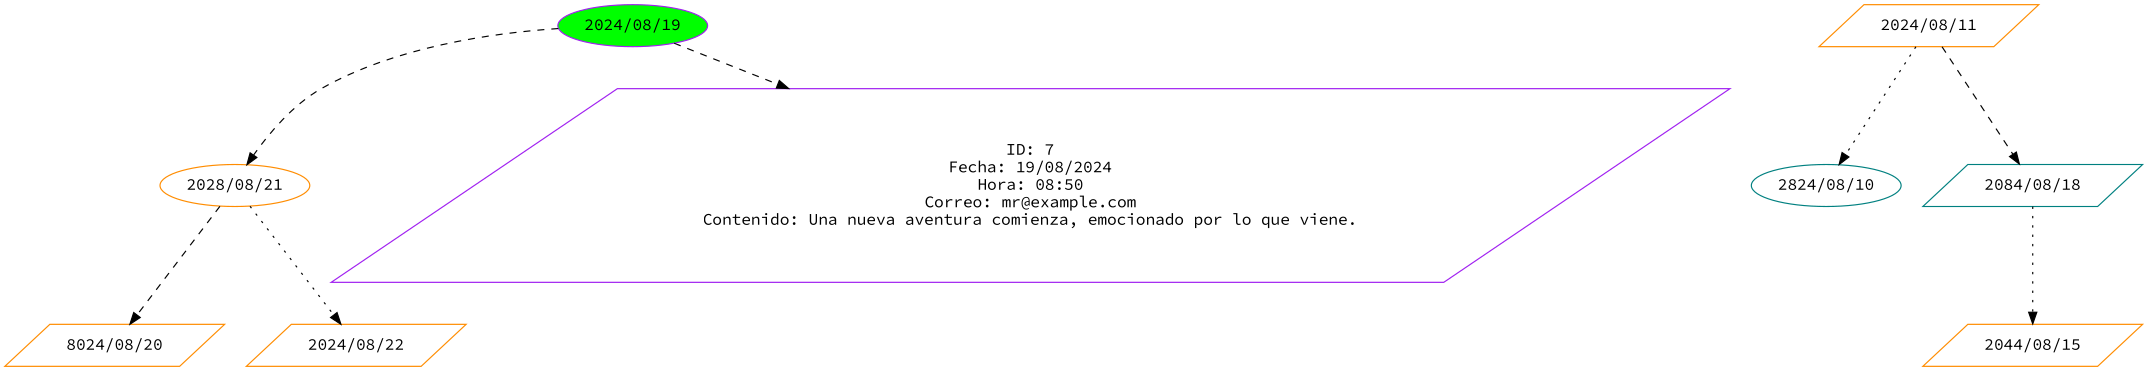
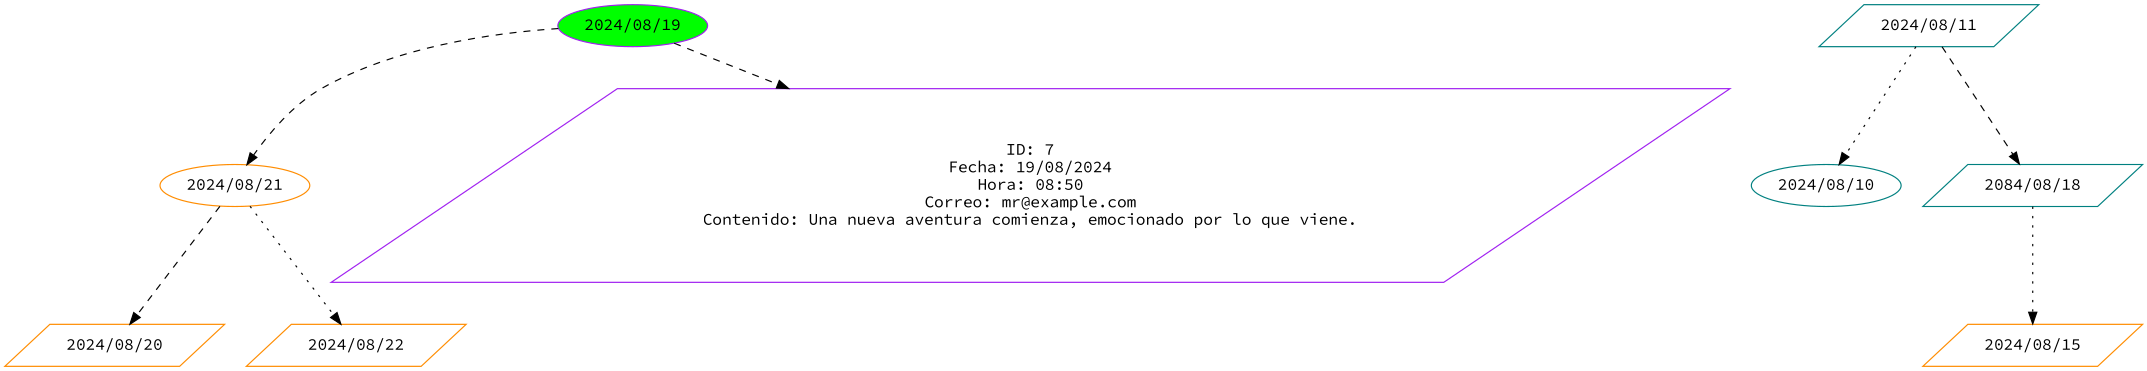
node "2024/08/11": color darkorange -> teal
node "2028/08/21": label "2028/08/21" -> "2024/08/21"
node "2824/08/10": label "2824/08/10" -> "2024/08/10"
node "8024/08/20": label "8024/08/20" -> "2024/08/20"
node "2044/08/15": label "2044/08/15" -> "2024/08/15"
